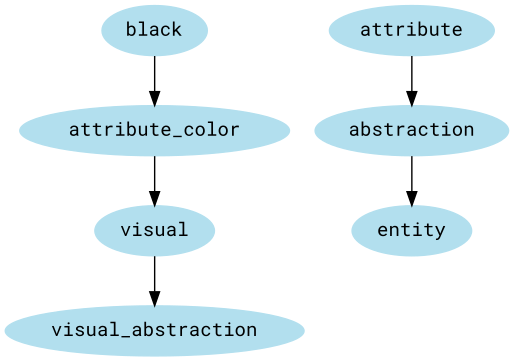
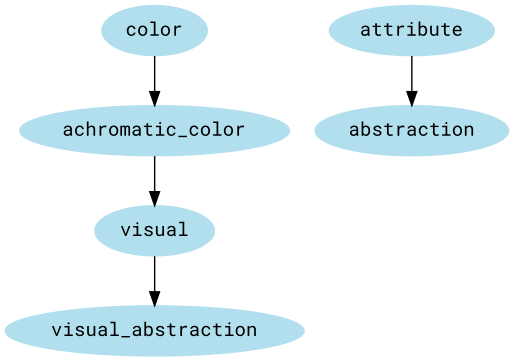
node "black": label "black" -> "color"
node "attribute_color": label "attribute_color" -> "achromatic_color"
node "entity": removed
